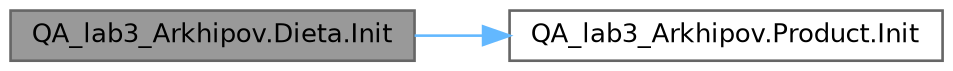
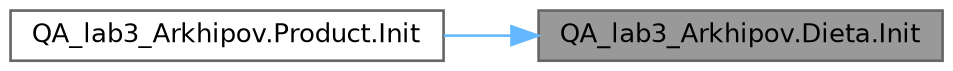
edge "QA_lab3_Arkhipov.Dieta.Init" -> "QA_lab3_Arkhipov.Product.Init": reversed
